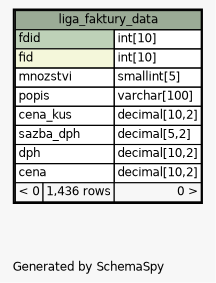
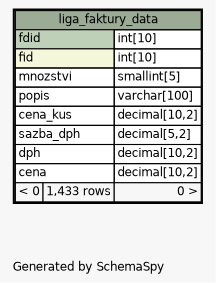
node "liga_faktury_data": text "1,436 rows" -> "1,433 rows"
